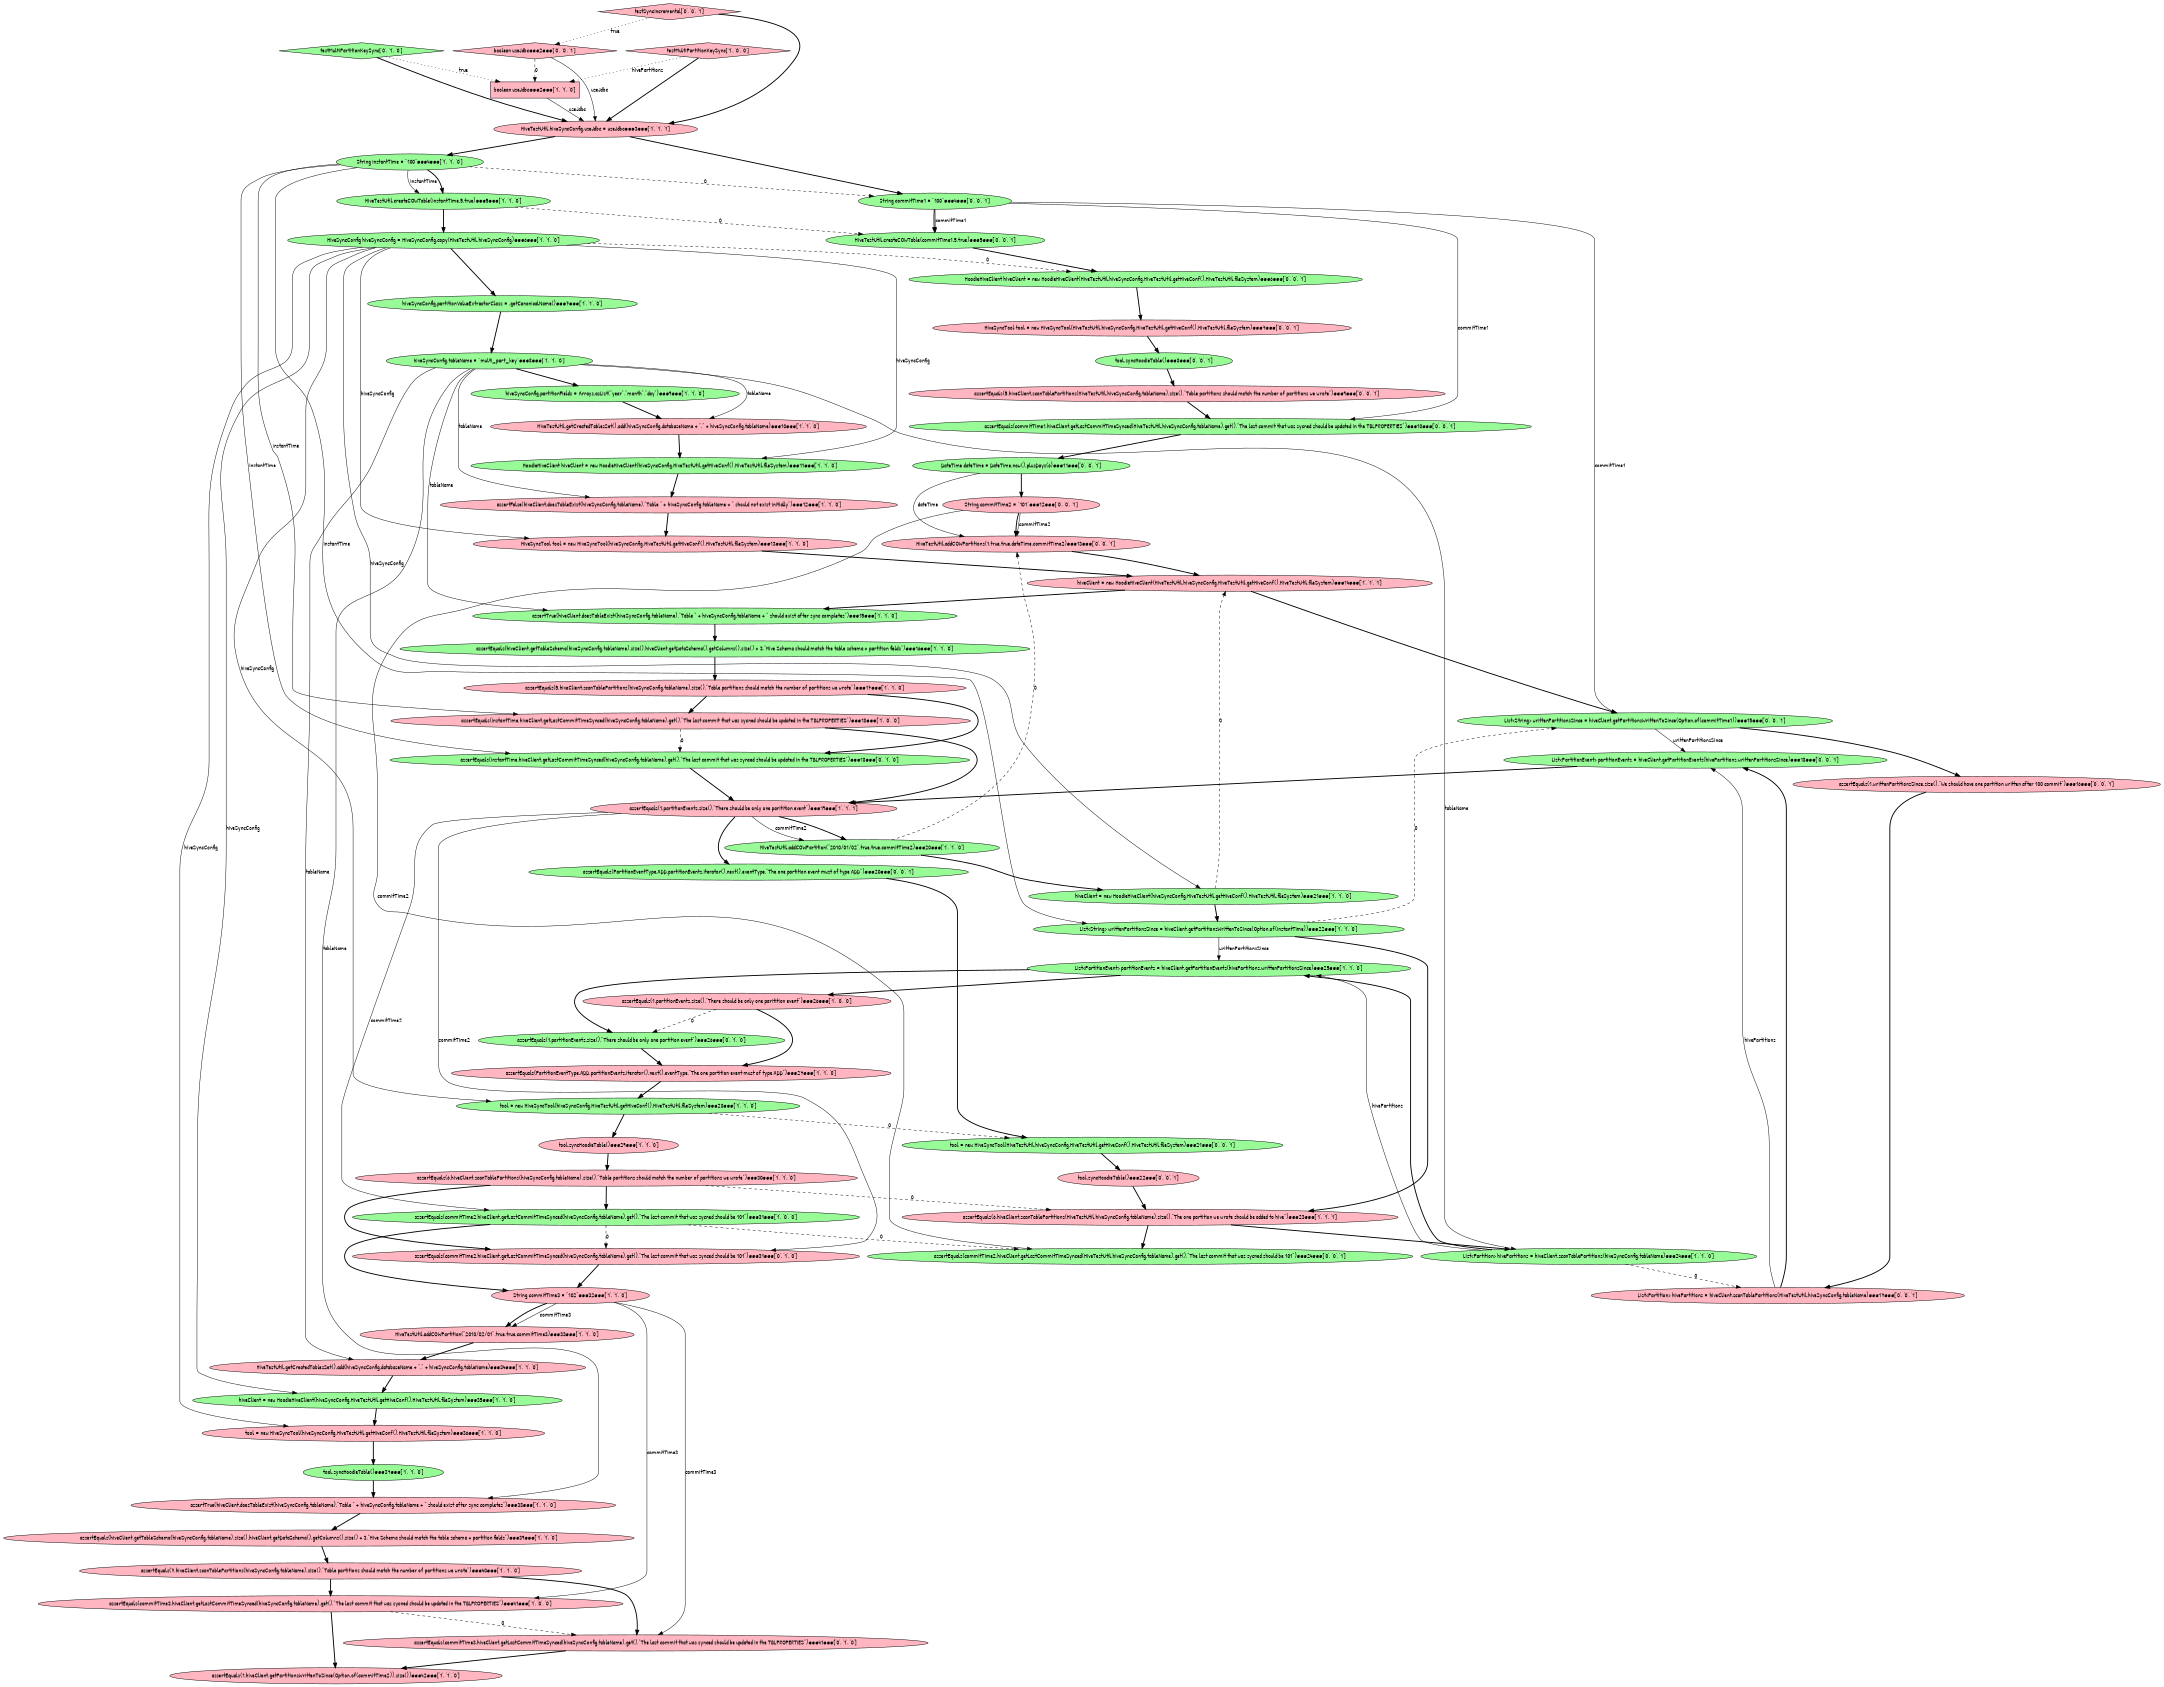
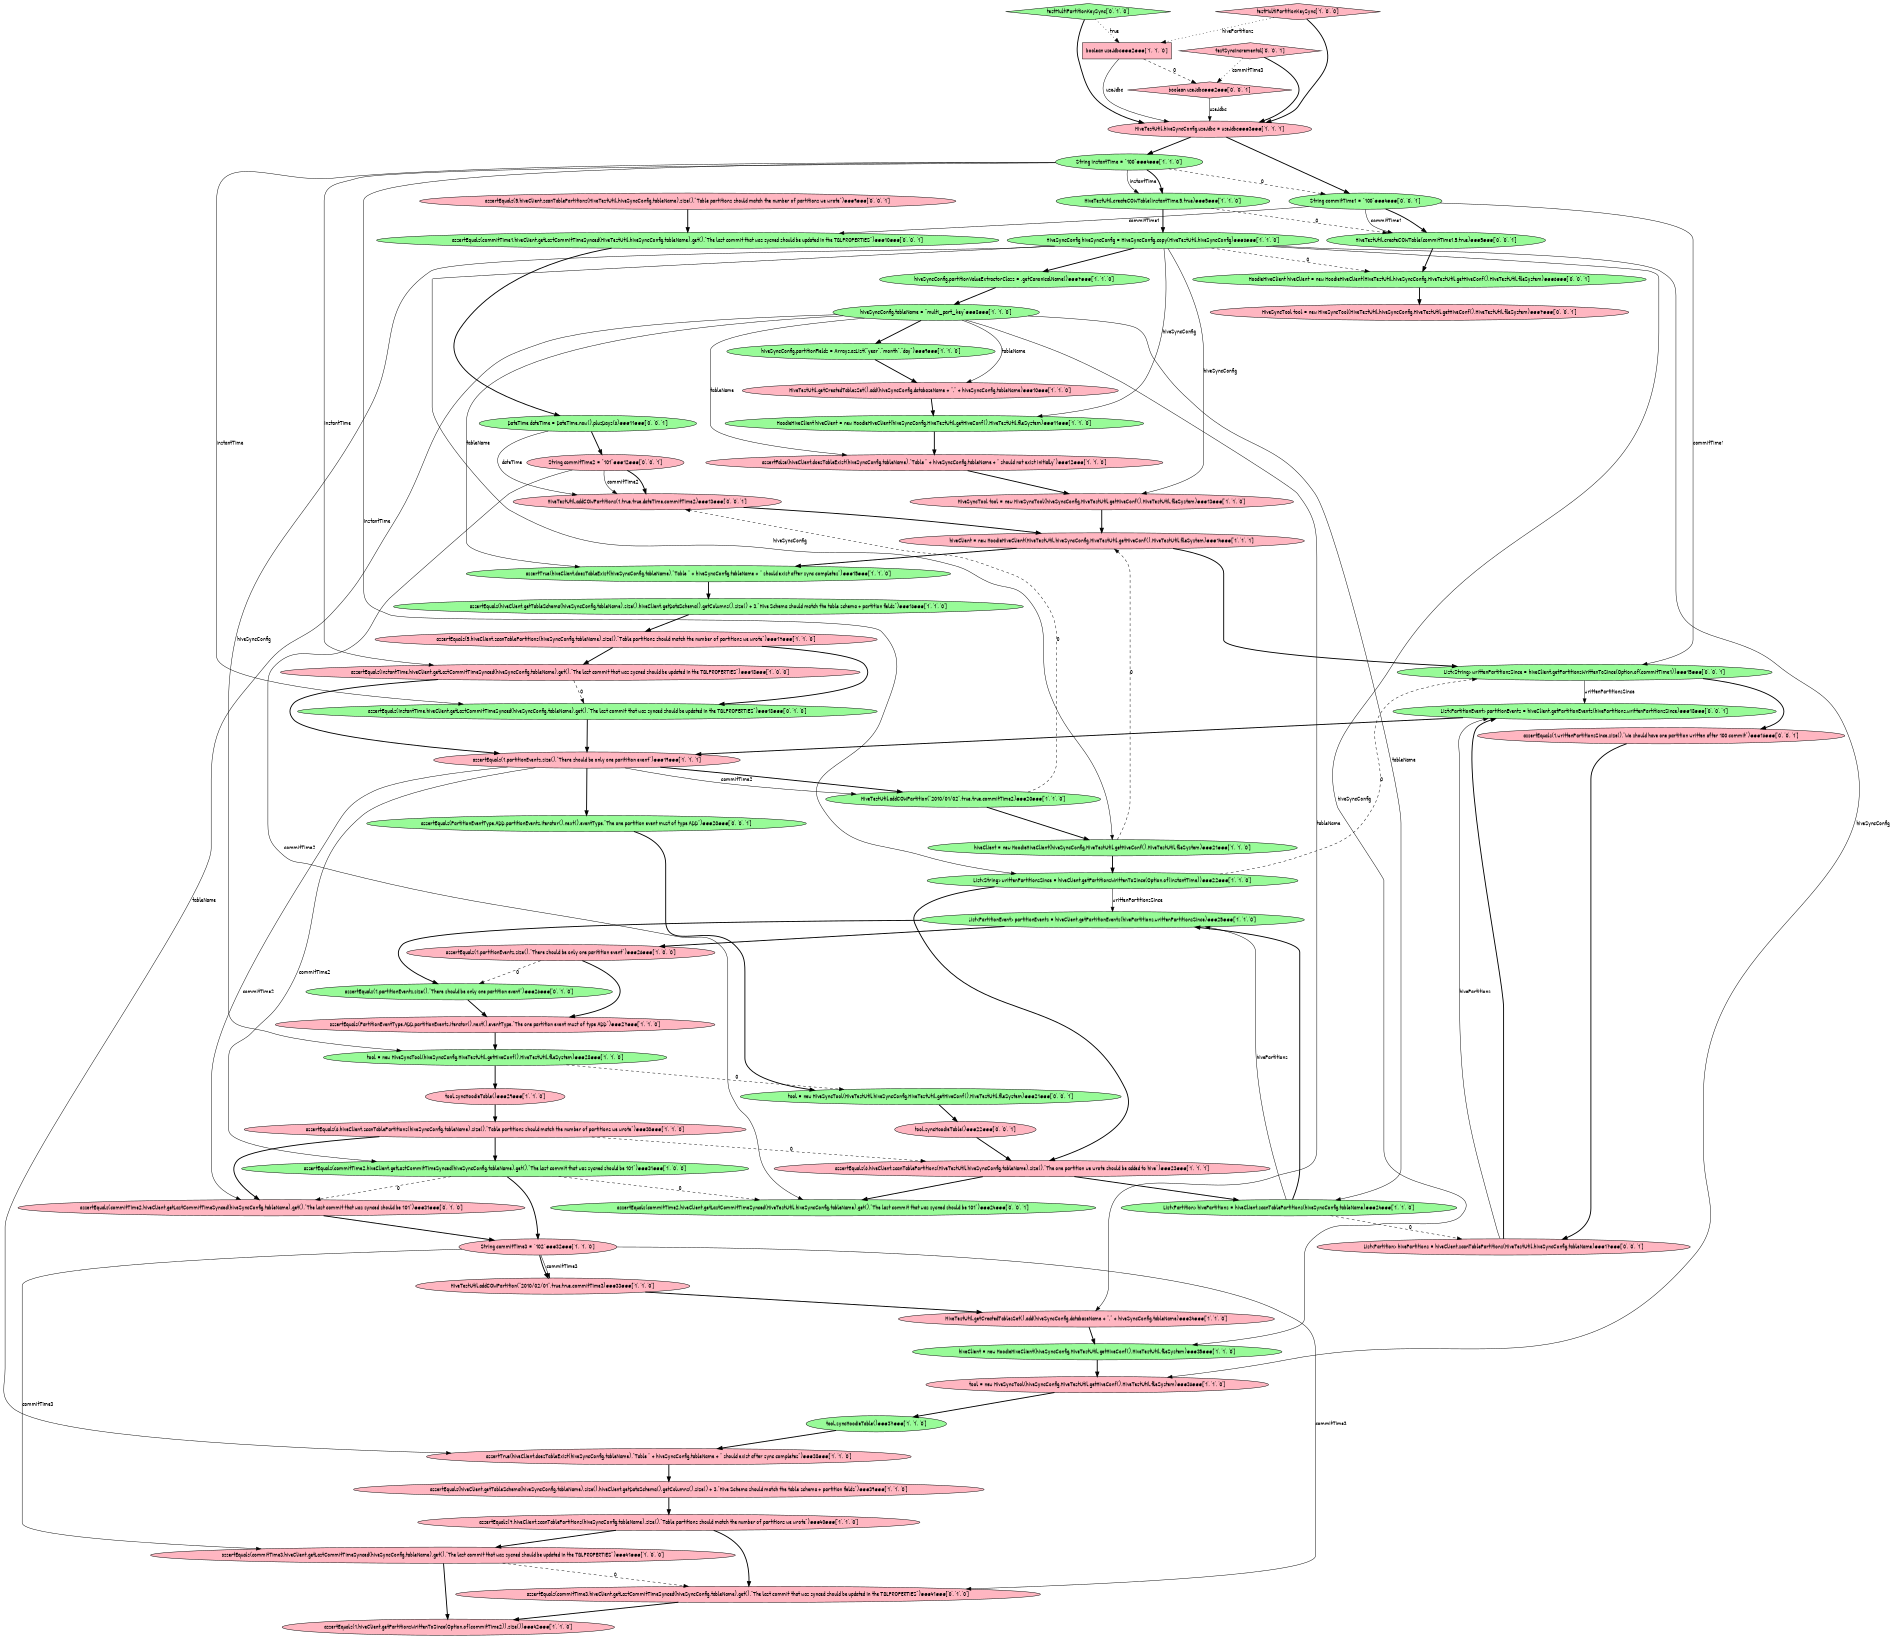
edge "testSyncIncremental['0', '0', '1']" -> "boolean useJdbc@@@2@@@['0', '0', '1']": label "true" -> "commitTime3"
edge "boolean useJdbc@@@2@@@['0', '0', '1']" -> "boolean useJdbc@@@2@@@['1', '1', '0']": reversed
node "tool.syncHoodieTable()@@@8@@@['0', '0', '1']": removed
